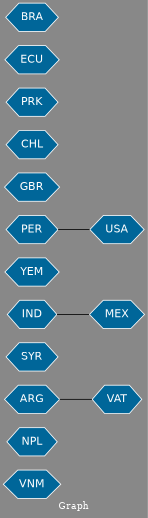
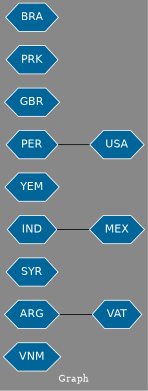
node "ECU": removed
node "CHL": removed
node "NPL": removed
